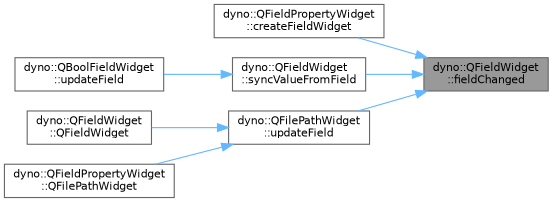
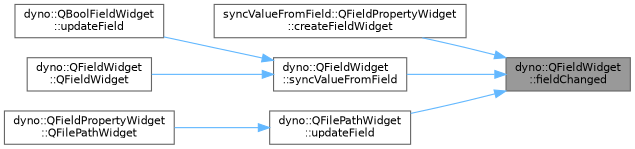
node "dyno::QFieldPropertyWidget ::createFieldWidget": label "dyno::QFieldPropertyWidget ::createFieldWidget" -> "syncValueFromField::QFieldPropertyWidget ::createFieldWidget"
edge "dyno::QFieldWidget ::QFieldWidget" -> "dyno::QFilePathWidget ::updateField": now "dyno::QFieldWidget ::QFieldWidget" -> "dyno::QFieldWidget ::syncValueFromField"
